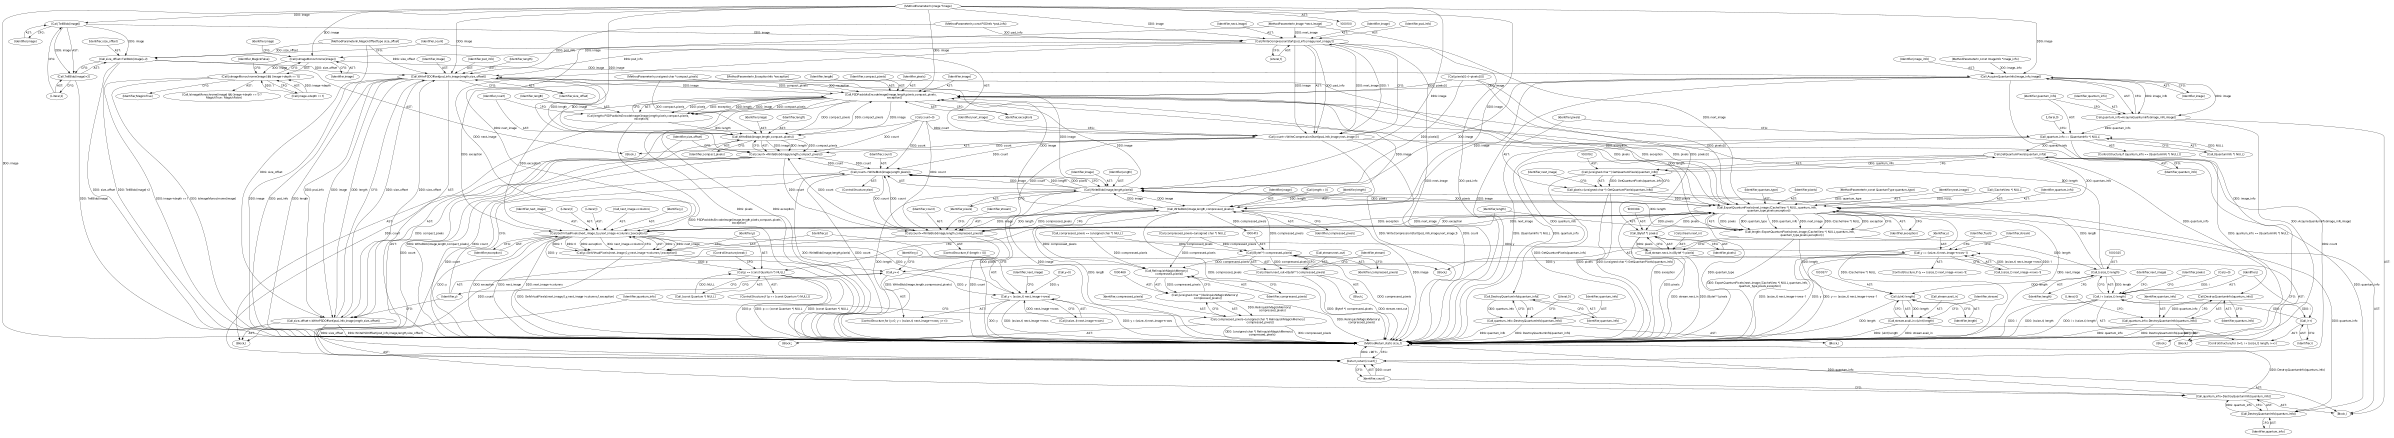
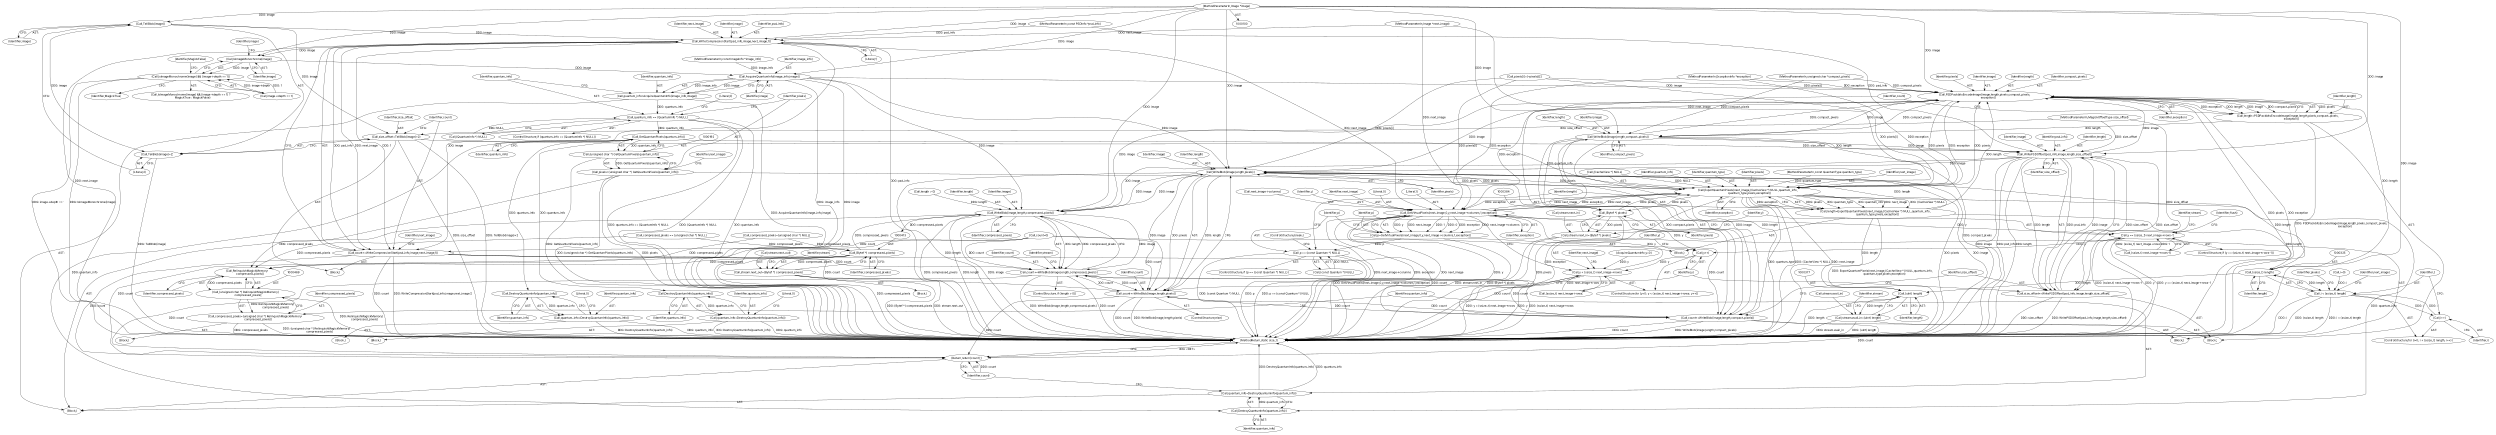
edge "(Call,WriteCompressionStart(psd_info,image,next_image,1))" -> "(Call,WritePSDOffset(psd_info,image,length,size_offset))": removed, label "DDG: psd_info"
node "(Call,y=0)": label "(Call,y=0)" -> "(AcquireQuantumInfo,y=0)"
edge "(Call,p == (const Quantum *) NULL)" -> "(Call,(const Quantum *) NULL)": label "CFG: " -> "AST: "
